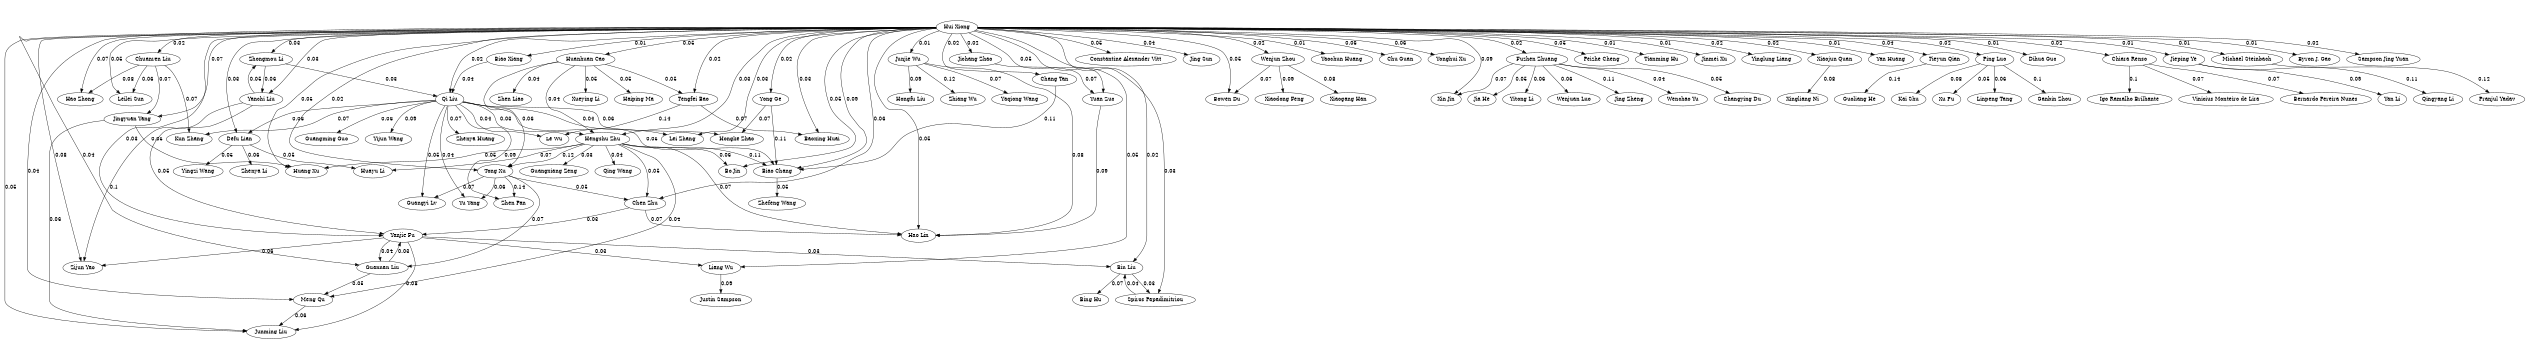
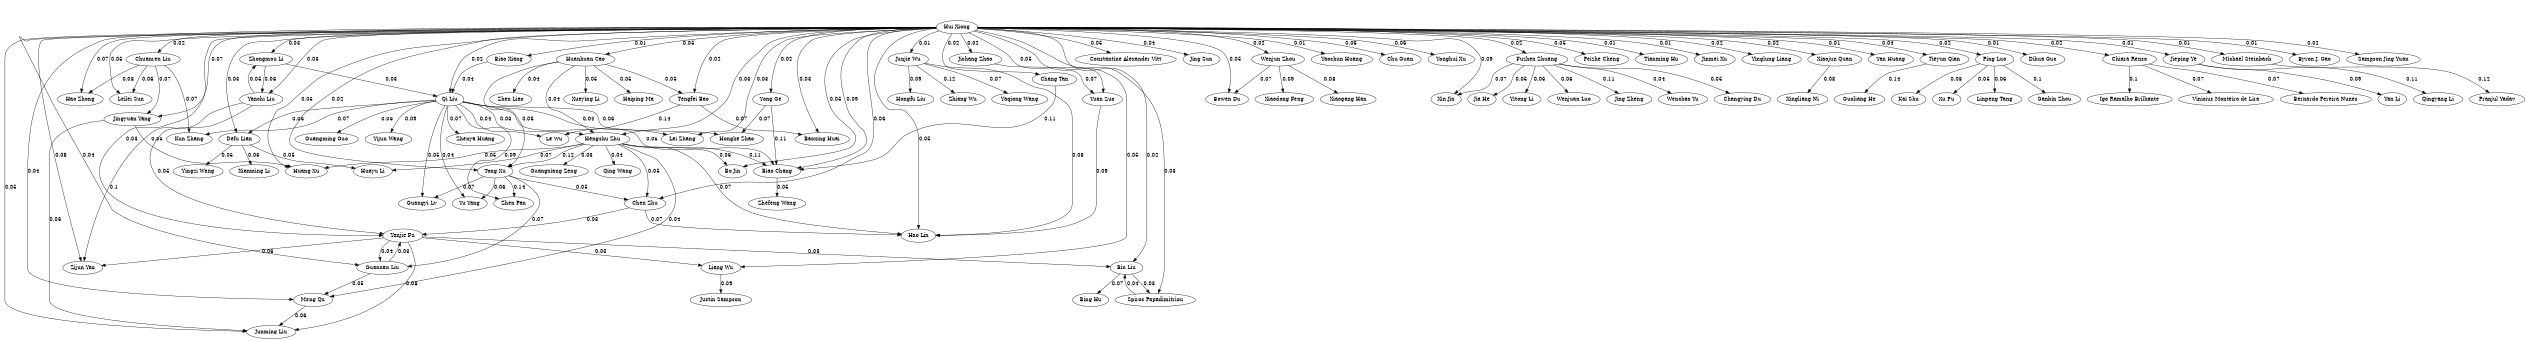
node "Zhenya Li": label "Zhenya Li" -> "Xianming Li"
